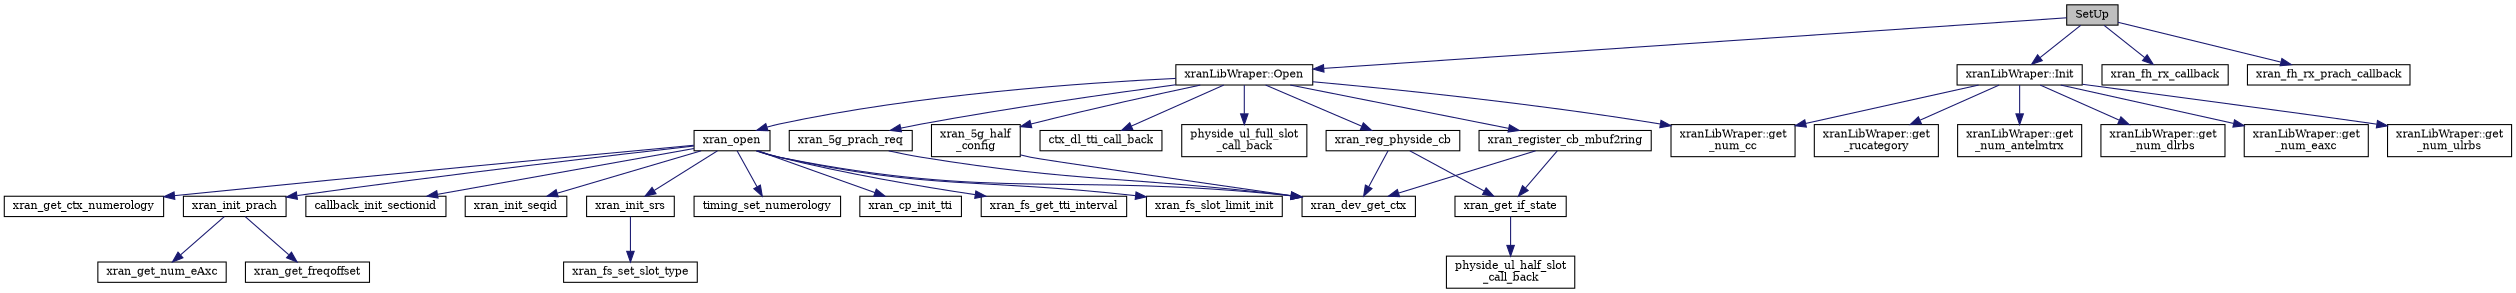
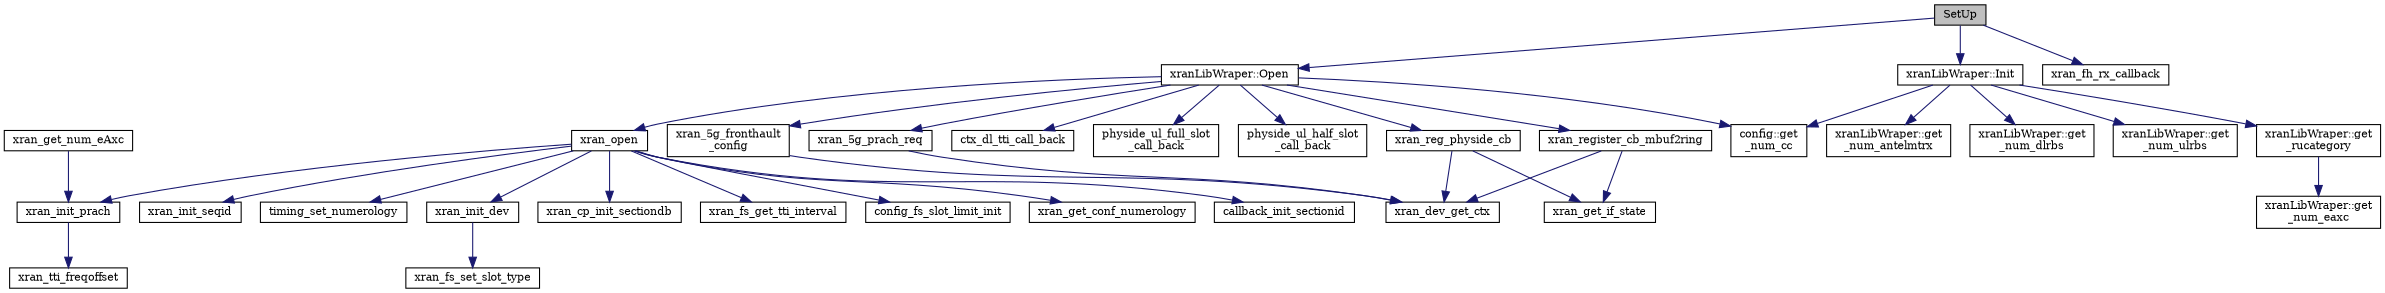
node "xran_fh_rx_prach_callback": removed
edge "xranLibWraper::Init" -> "xranLibWraper::get _num_eaxc": now "xranLibWraper::get _rucategory" -> "xranLibWraper::get _num_eaxc"
node "xran_5g_half _config": label "xran_5g_half _config" -> "xran_5g_fronthault _config"
node "xranLibWraper::get _num_cc": label "xranLibWraper::get _num_cc" -> "config::get _num_cc"
edge "xran_open" -> "xran_dev_get_ctx": removed
node "xran_get_ctx_numerology": label "xran_get_ctx_numerology" -> "xran_get_conf_numerology"
node "xran_init_srs": label "xran_init_srs" -> "xran_init_dev"
node "xran_cp_init_tti": label "xran_cp_init_tti" -> "xran_cp_init_sectiondb"
node "xran_fs_slot_limit_init": label "xran_fs_slot_limit_init" -> "config_fs_slot_limit_init"
edge "xran_get_if_state" -> "physide_ul_half_slot _call_back": now "xranLibWraper::Open" -> "physide_ul_half_slot _call_back"
edge "xran_init_prach" -> "xran_get_num_eAxc": reversed
node "xran_get_freqoffset": label "xran_get_freqoffset" -> "xran_tti_freqoffset"
